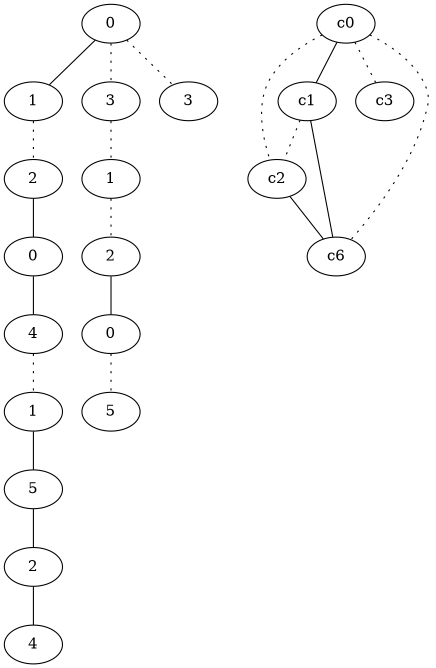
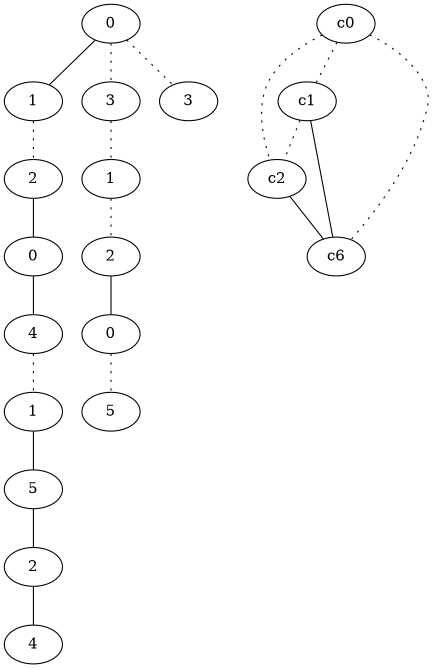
edge "c0" -- "c1": style solid -> dotted
node "c3": removed
